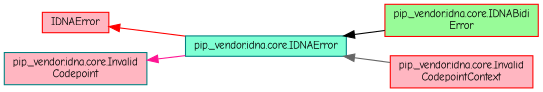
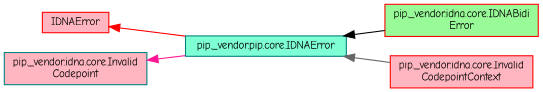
node "pip._vendor.idna.core.IDNAError": label "pip._vendor.idna.core.IDNAError" -> "pip._vendor.pip.core.IDNAError"
